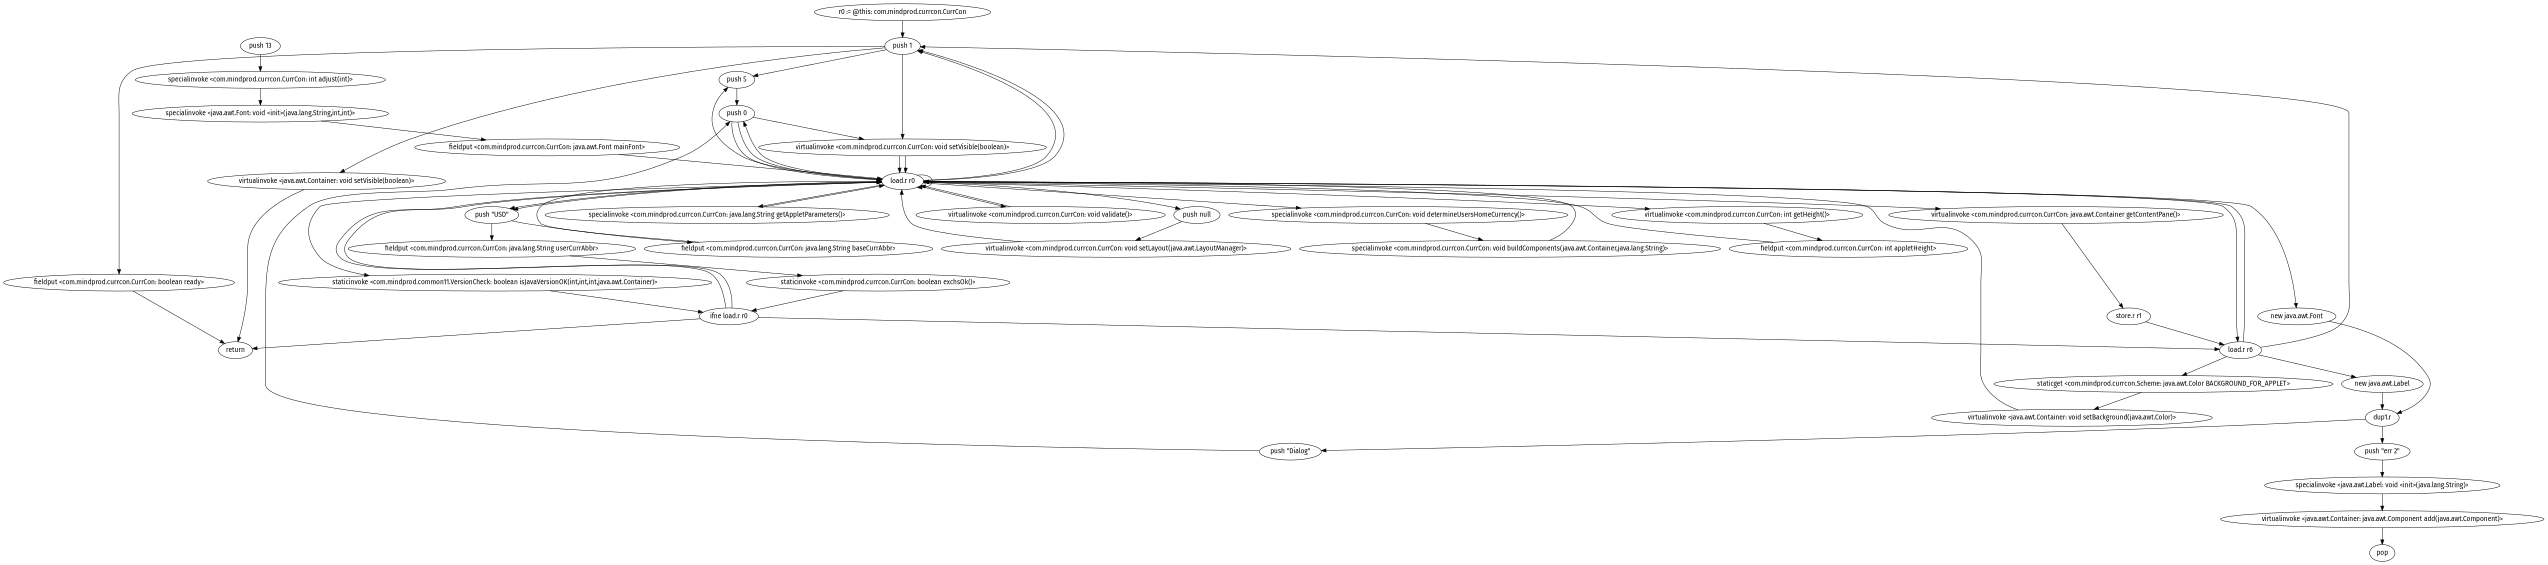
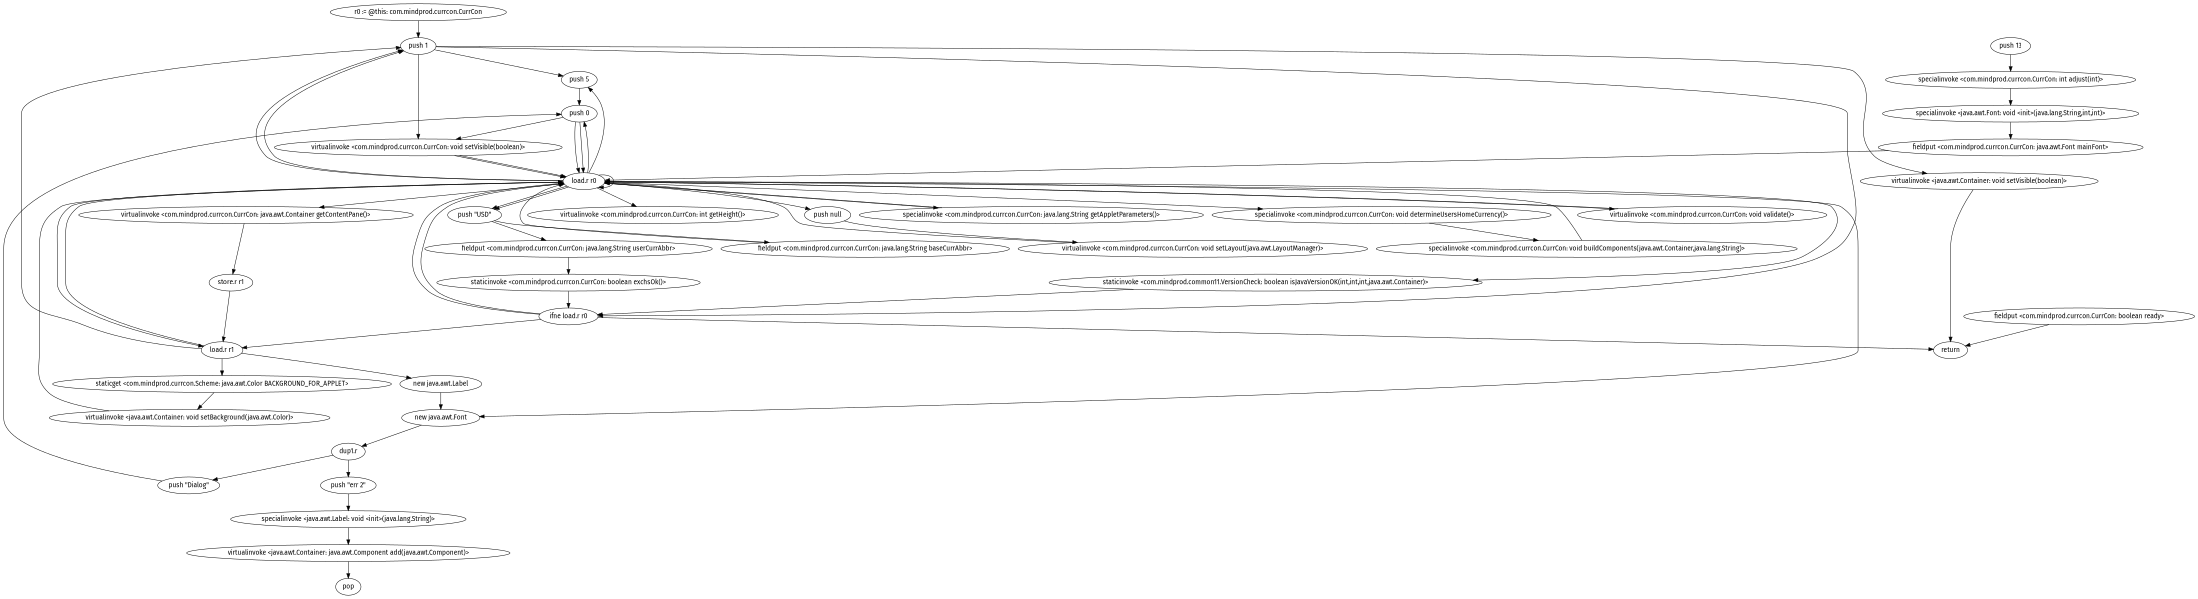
edge "push 1" -> "fieldput <com.mindprod.currcon.CurrCon: boolean ready>": now "push 1" -> "ifne load.r r0"
node "fieldput <com.mindprod.currcon.CurrCon: int appletHeight>": removed
node "load.r r6": label "load.r r6" -> "load.r r1"
edge "new java.awt.Label" -> "dup1.r": now "new java.awt.Label" -> "new java.awt.Font"
